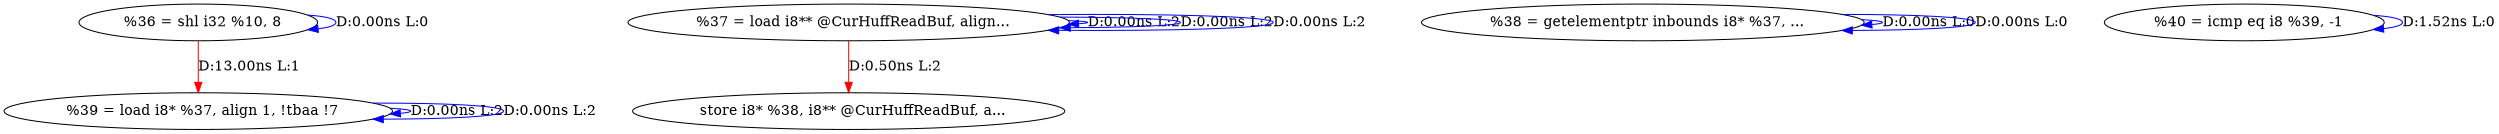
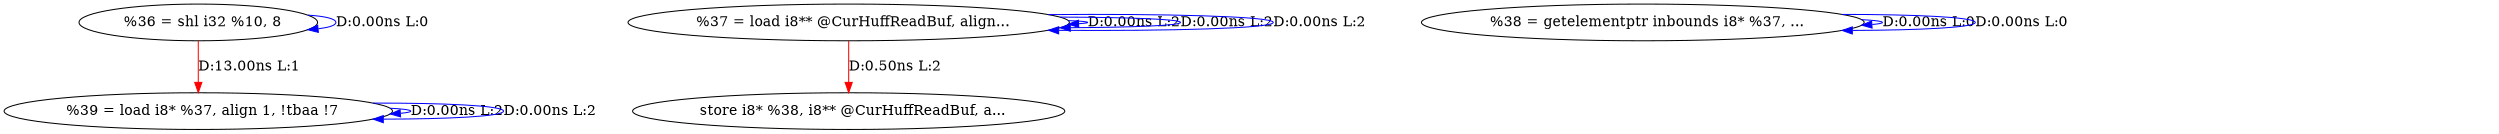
node "%40 = icmp eq i8 %39, -1": removed
